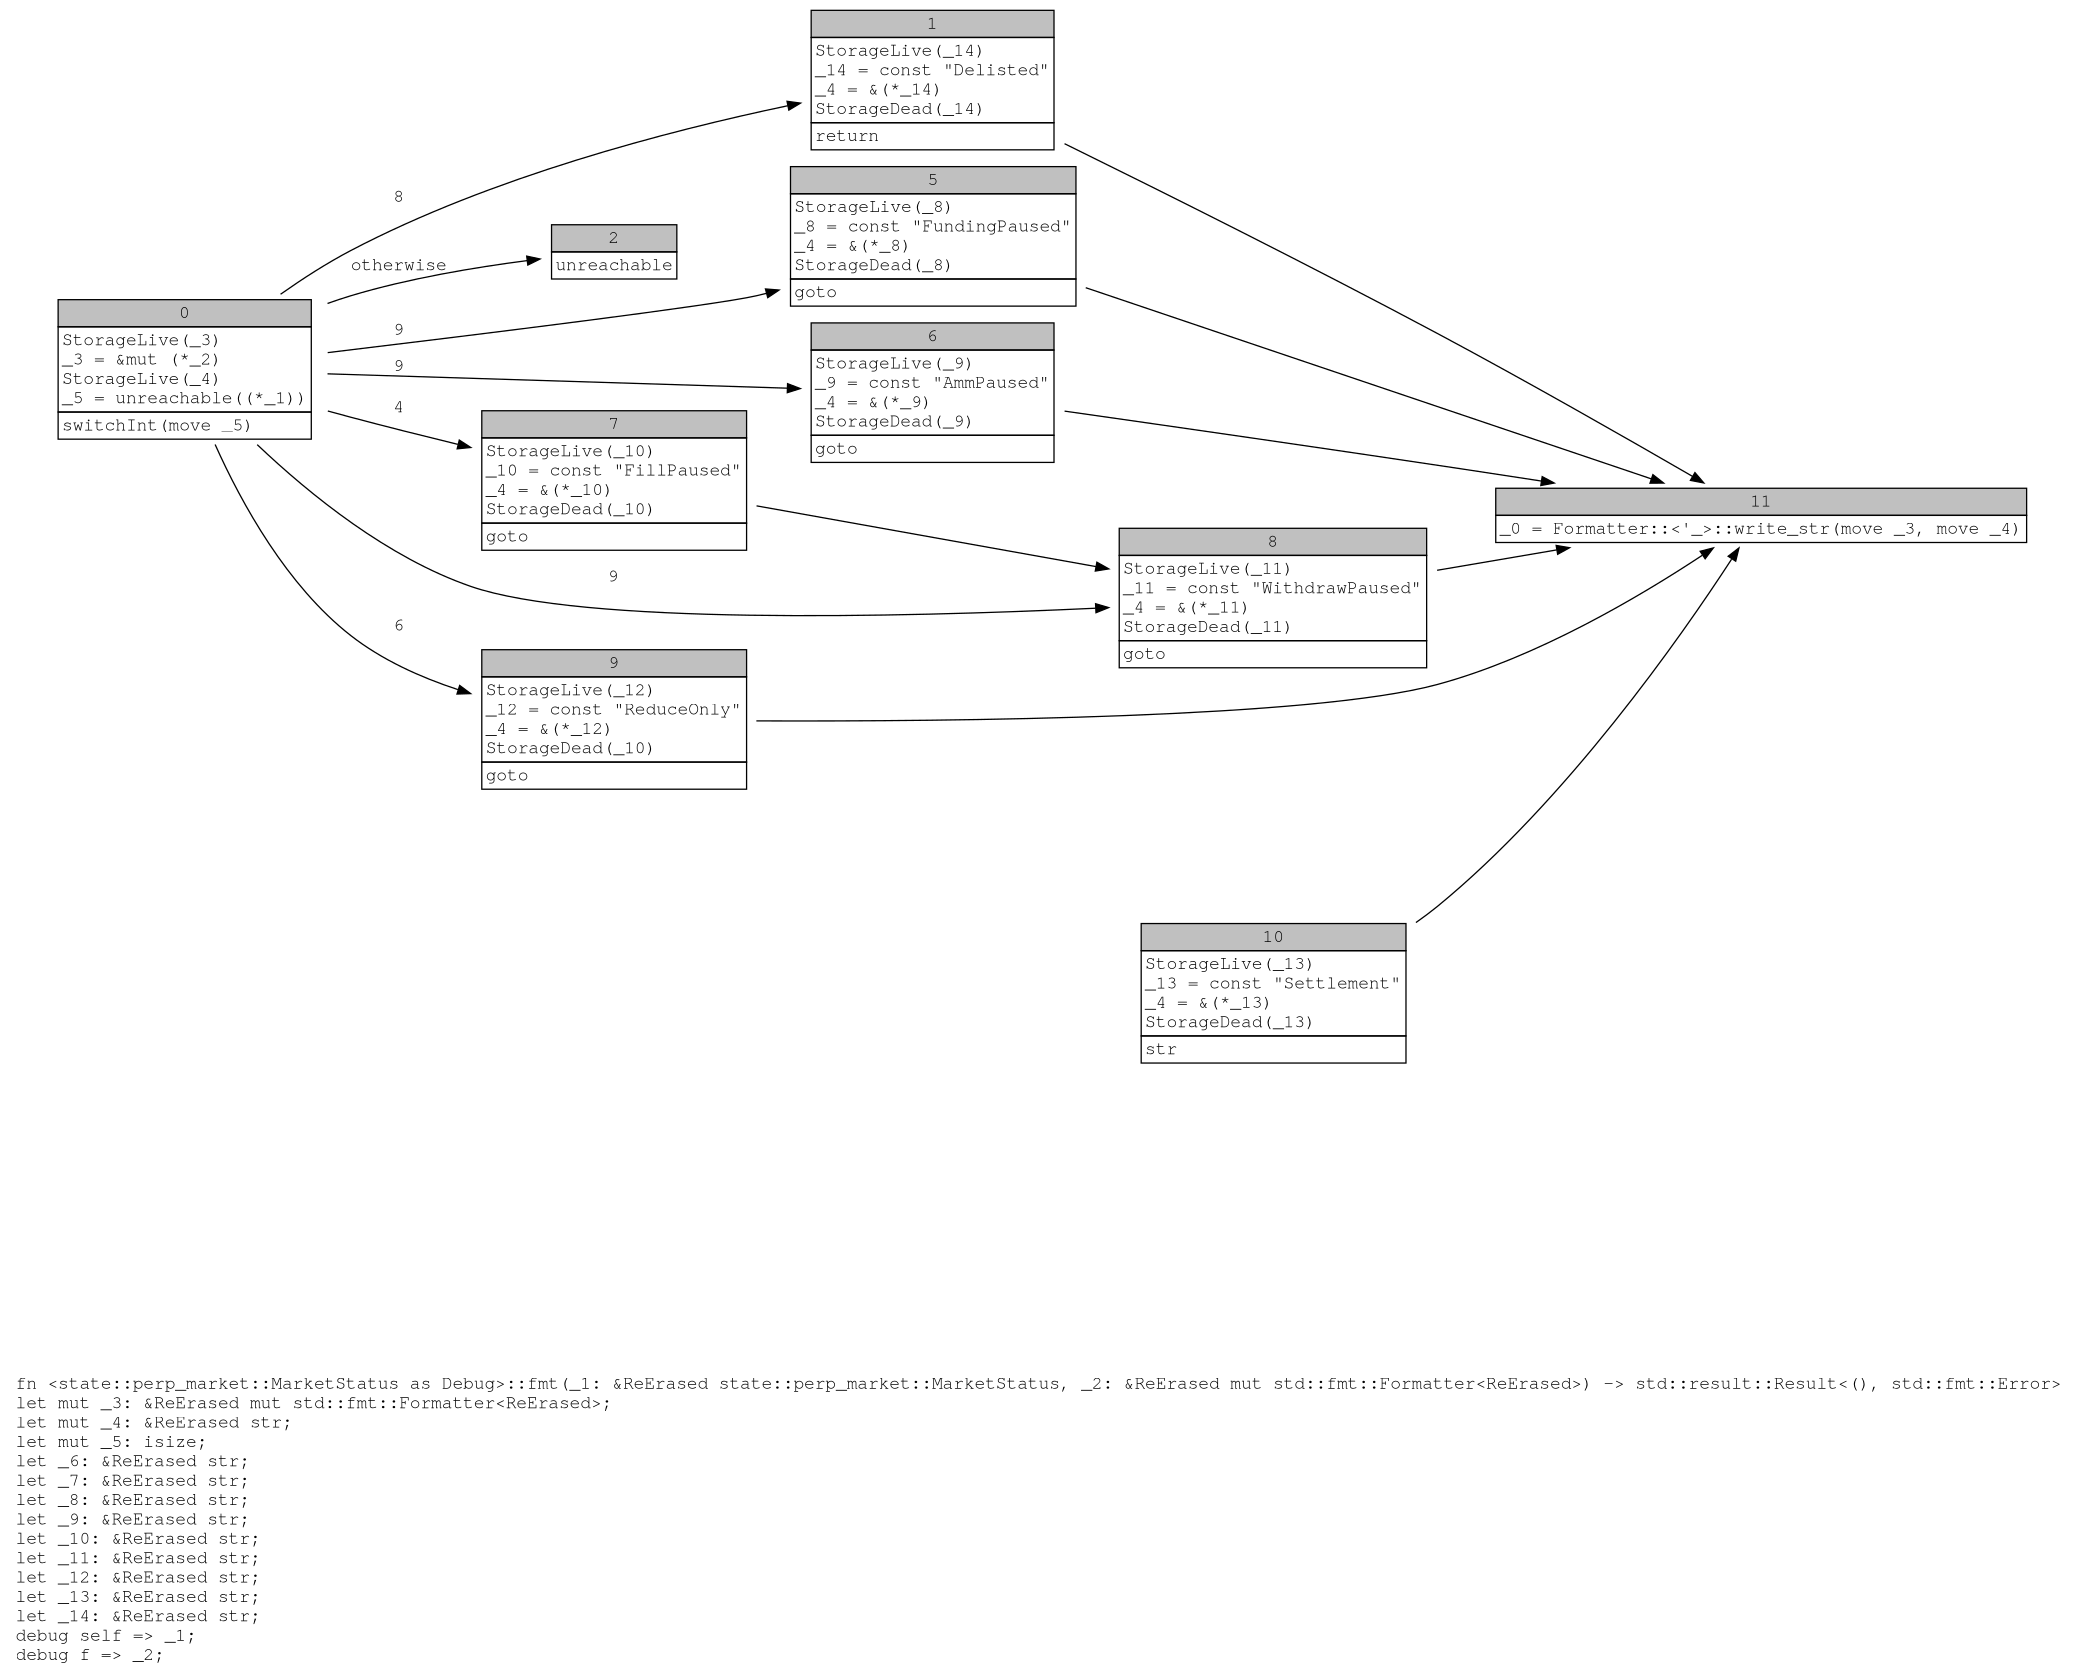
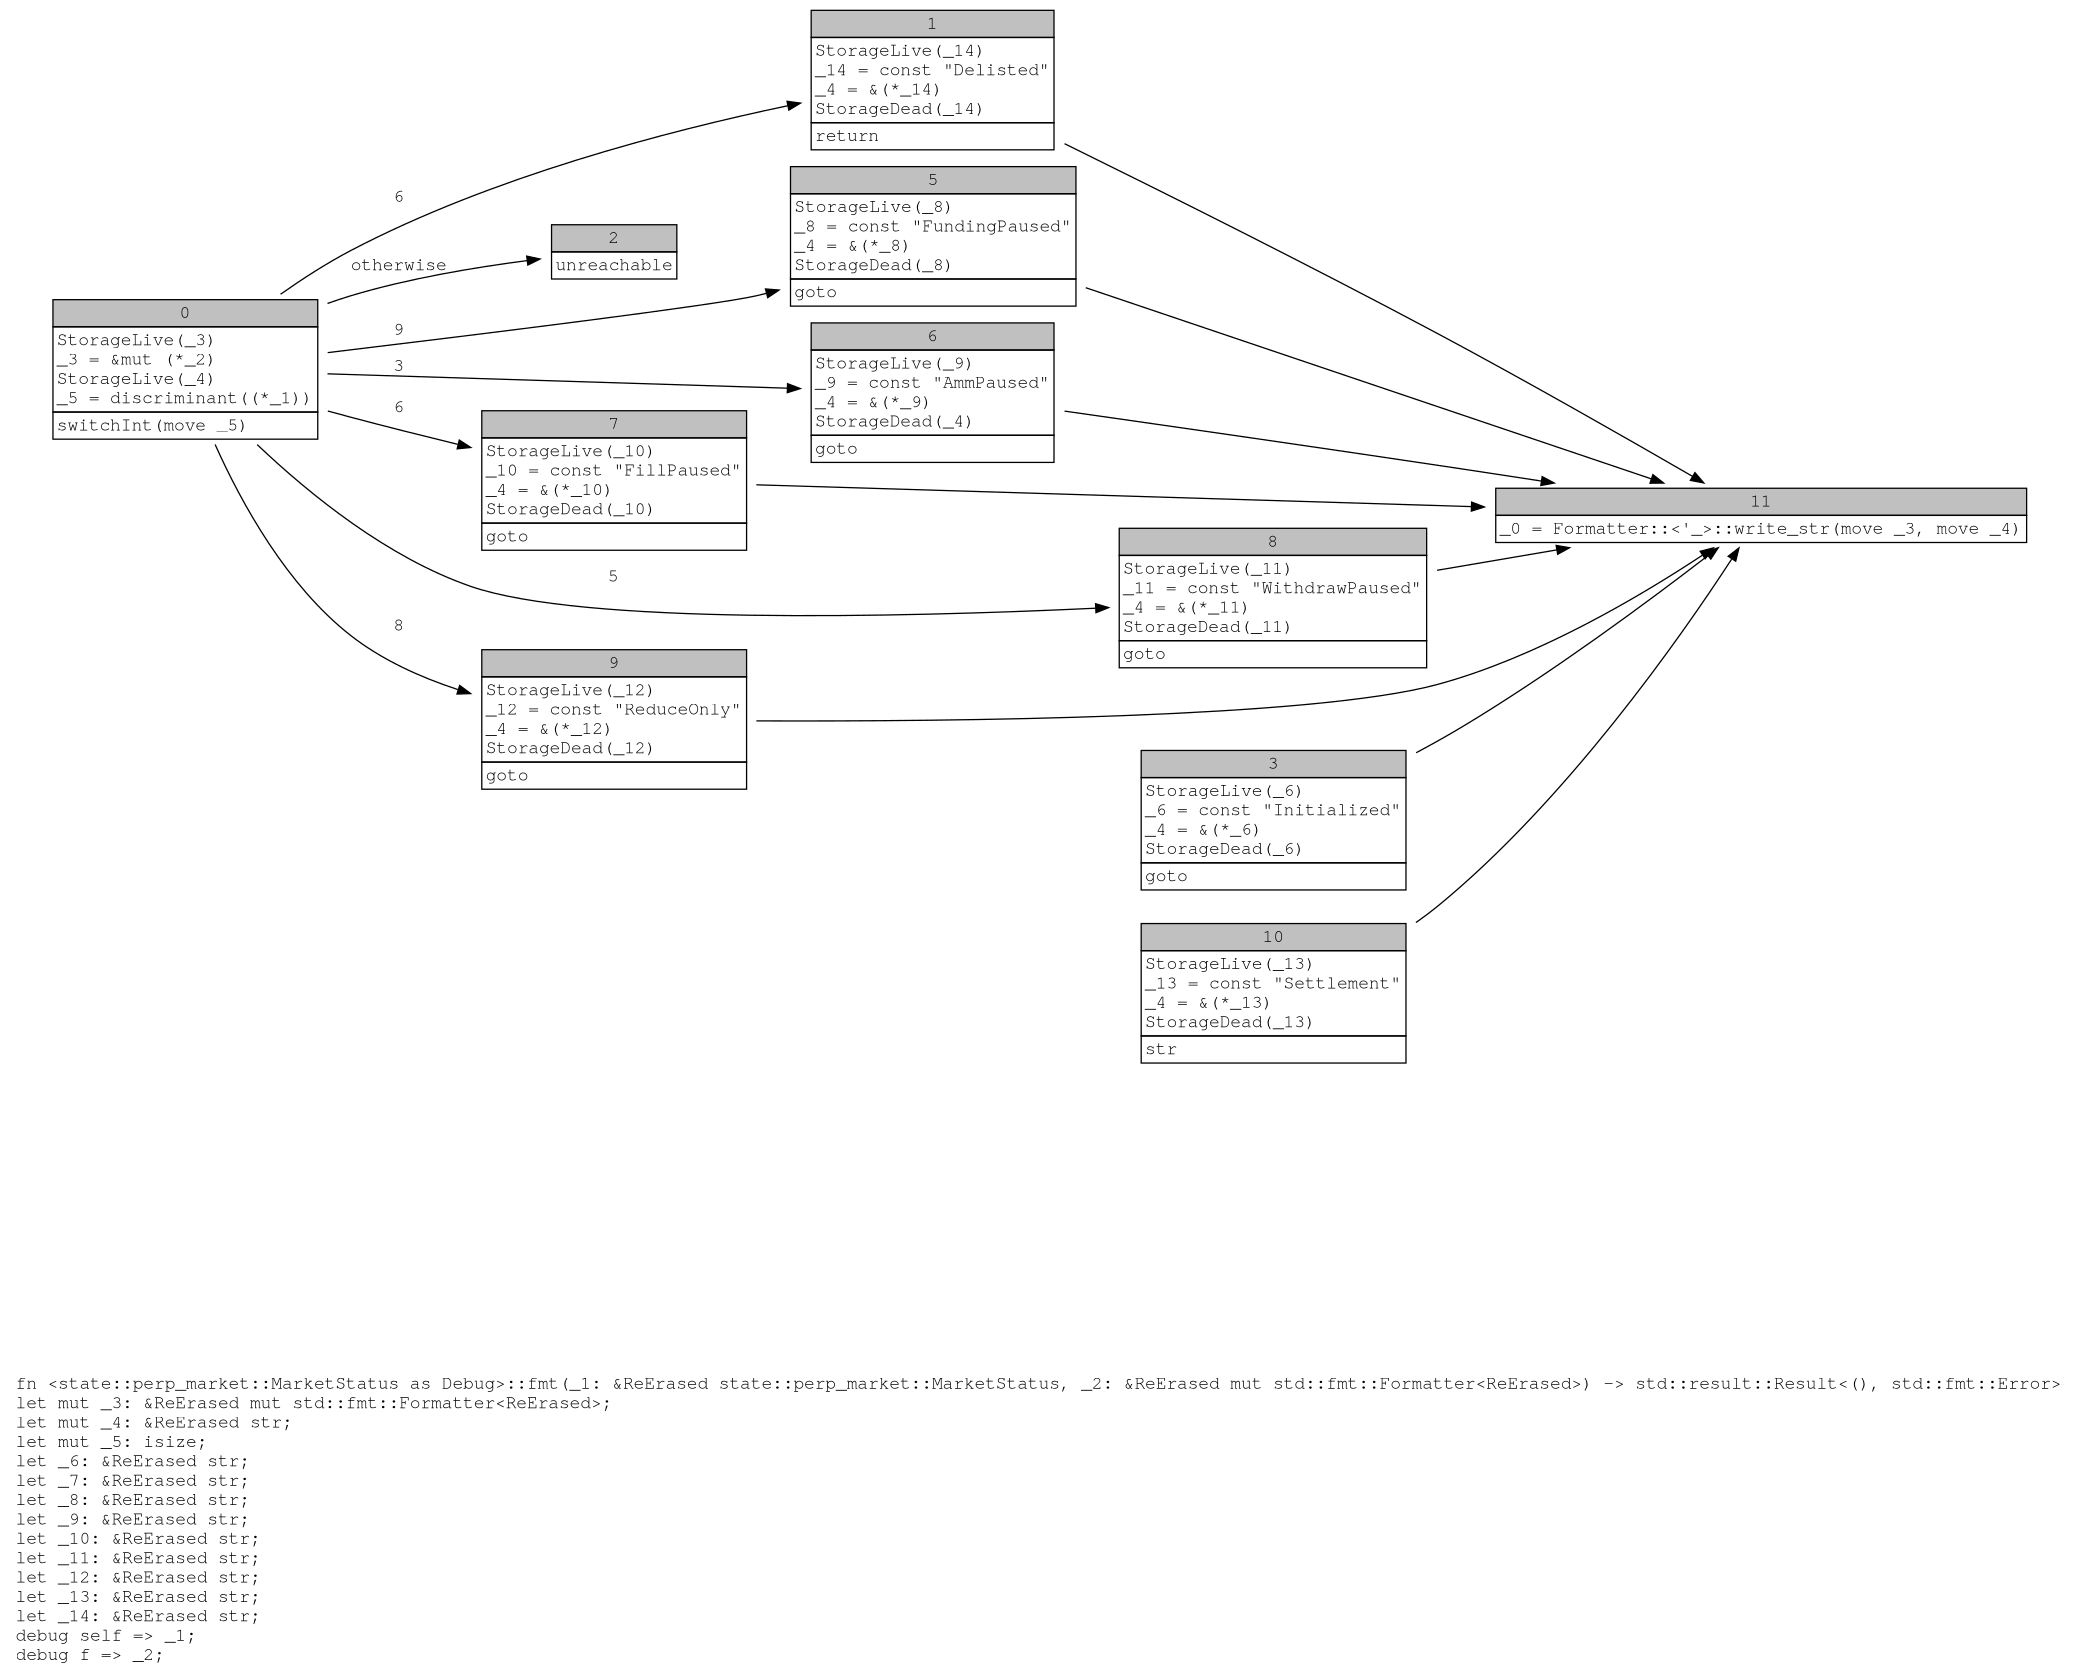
edge "0" -> "1": label "8" -> "6"
edge "0" -> "6": label "9" -> "3"
node "0": text "_5 = unreachable((*_1))" -> "_5 = discriminant((*_1))"
edge "0" -> "7": label "4" -> "6"
node "6": text "StorageDead(_9)" -> "StorageDead(_4)"
edge "7" -> "8": now "7" -> "11"
edge "0" -> "8": label "9" -> "5"
edge "0" -> "9": label "6" -> "8"
node "9": text "StorageDead(_10)" -> "StorageDead(_12)"
node "3": added
